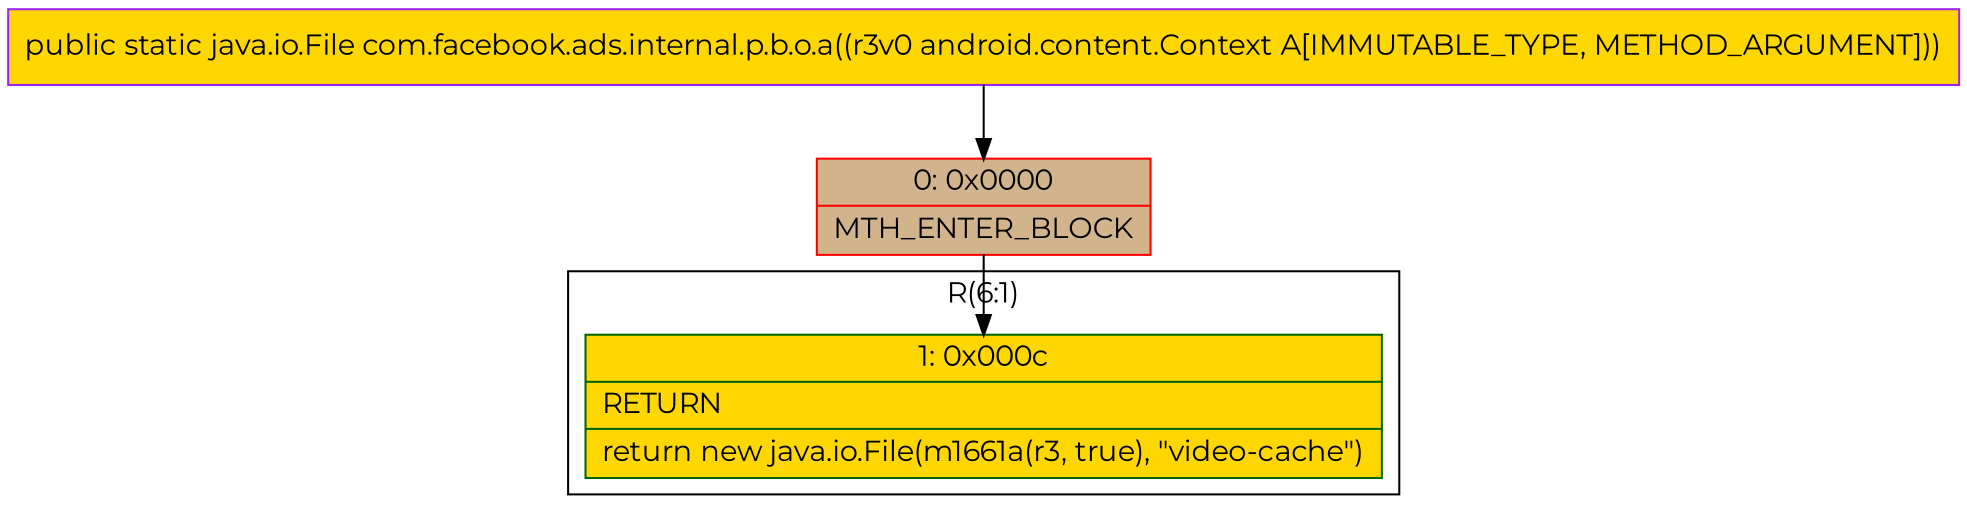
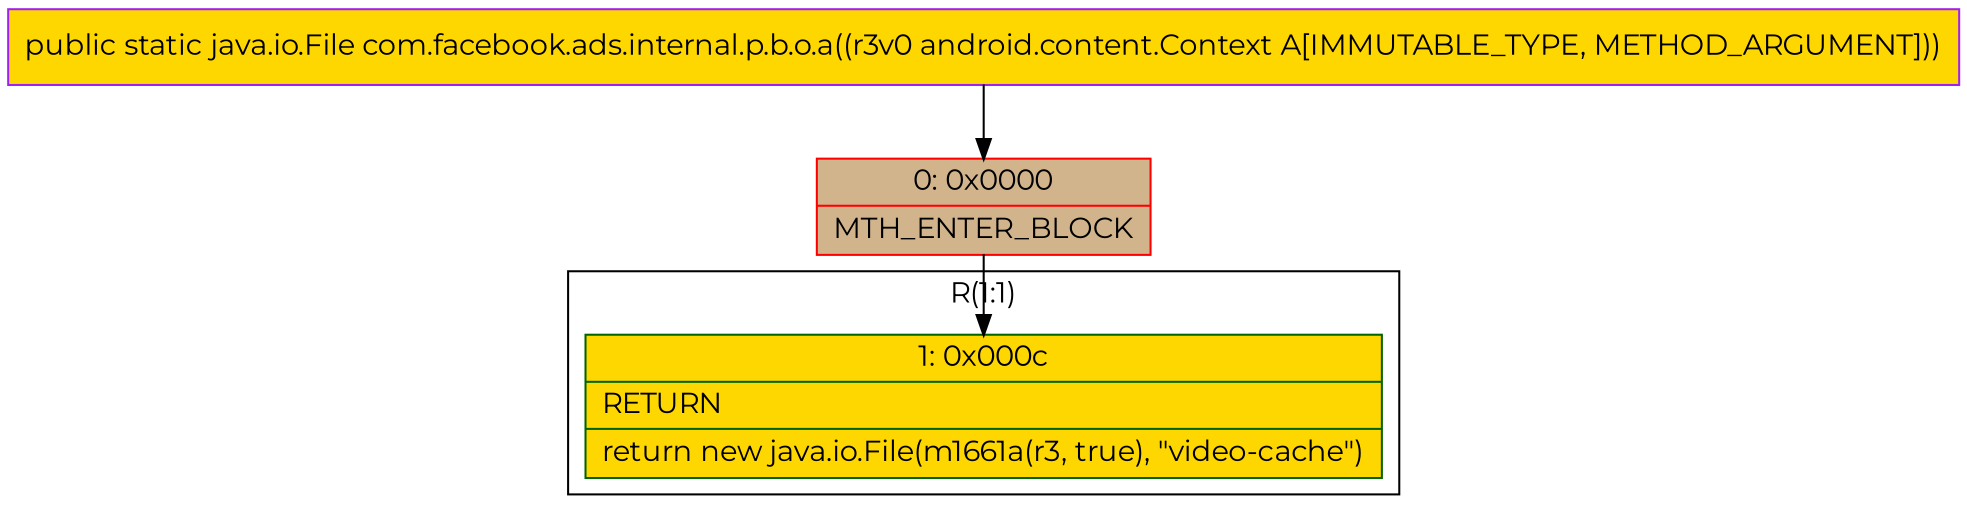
cluster "R(6:1)": label "R(6:1)" -> "R(1:1)"
